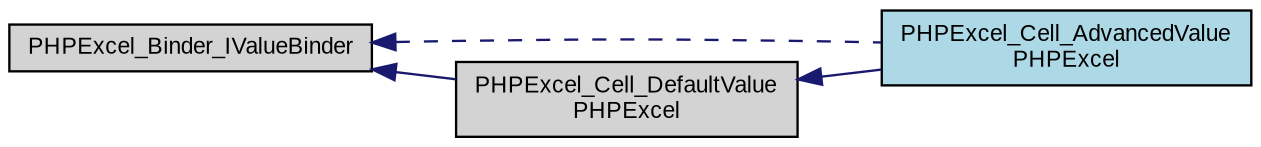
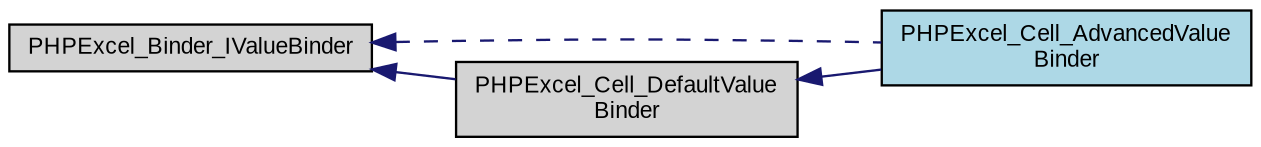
node "PHPExcel_Cell_AdvancedValue PHPExcel": label "PHPExcel_Cell_AdvancedValue PHPExcel" -> "PHPExcel_Cell_AdvancedValue Binder"
node "PHPExcel_Cell_DefaultValue PHPExcel": label "PHPExcel_Cell_DefaultValue PHPExcel" -> "PHPExcel_Cell_DefaultValue Binder"
